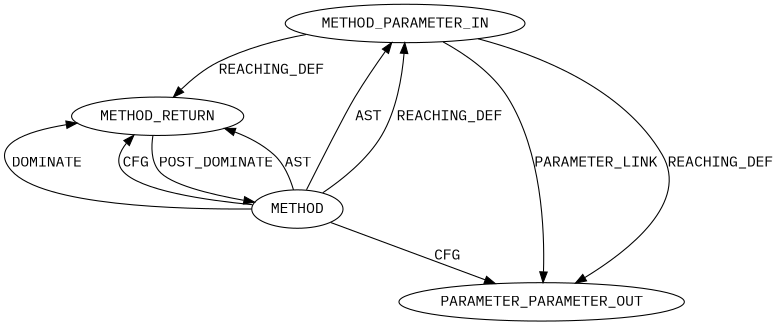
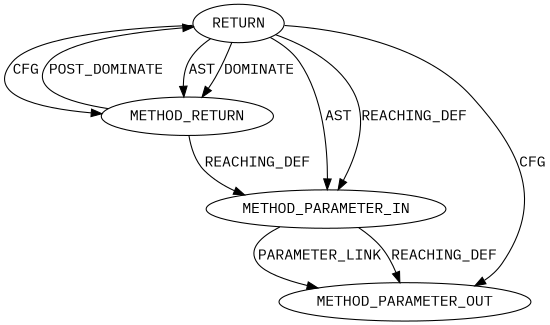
edge "METHOD_PARAMETER_IN" -> "METHOD_RETURN": reversed
node "METHOD": label "METHOD" -> "RETURN"
node "PARAMETER_PARAMETER_OUT": label "PARAMETER_PARAMETER_OUT" -> "METHOD_PARAMETER_OUT"
